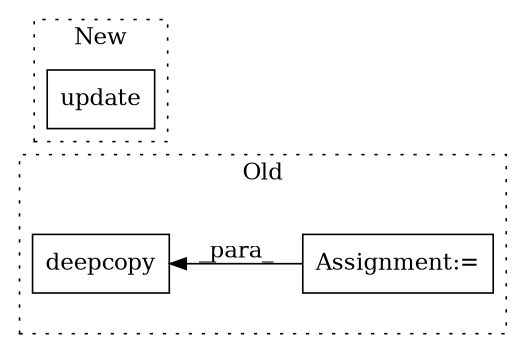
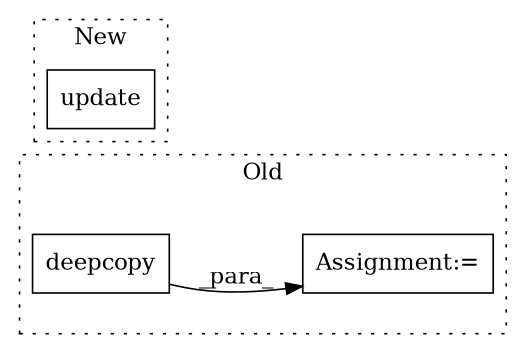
edge "Assignment:=" -> "deepcopy": reversed
